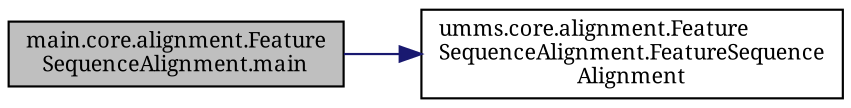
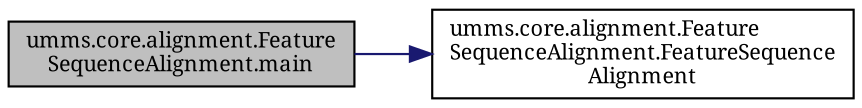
node "main.core.alignment.Feature SequenceAlignment.main": label "main.core.alignment.Feature SequenceAlignment.main" -> "umms.core.alignment.Feature SequenceAlignment.main"
